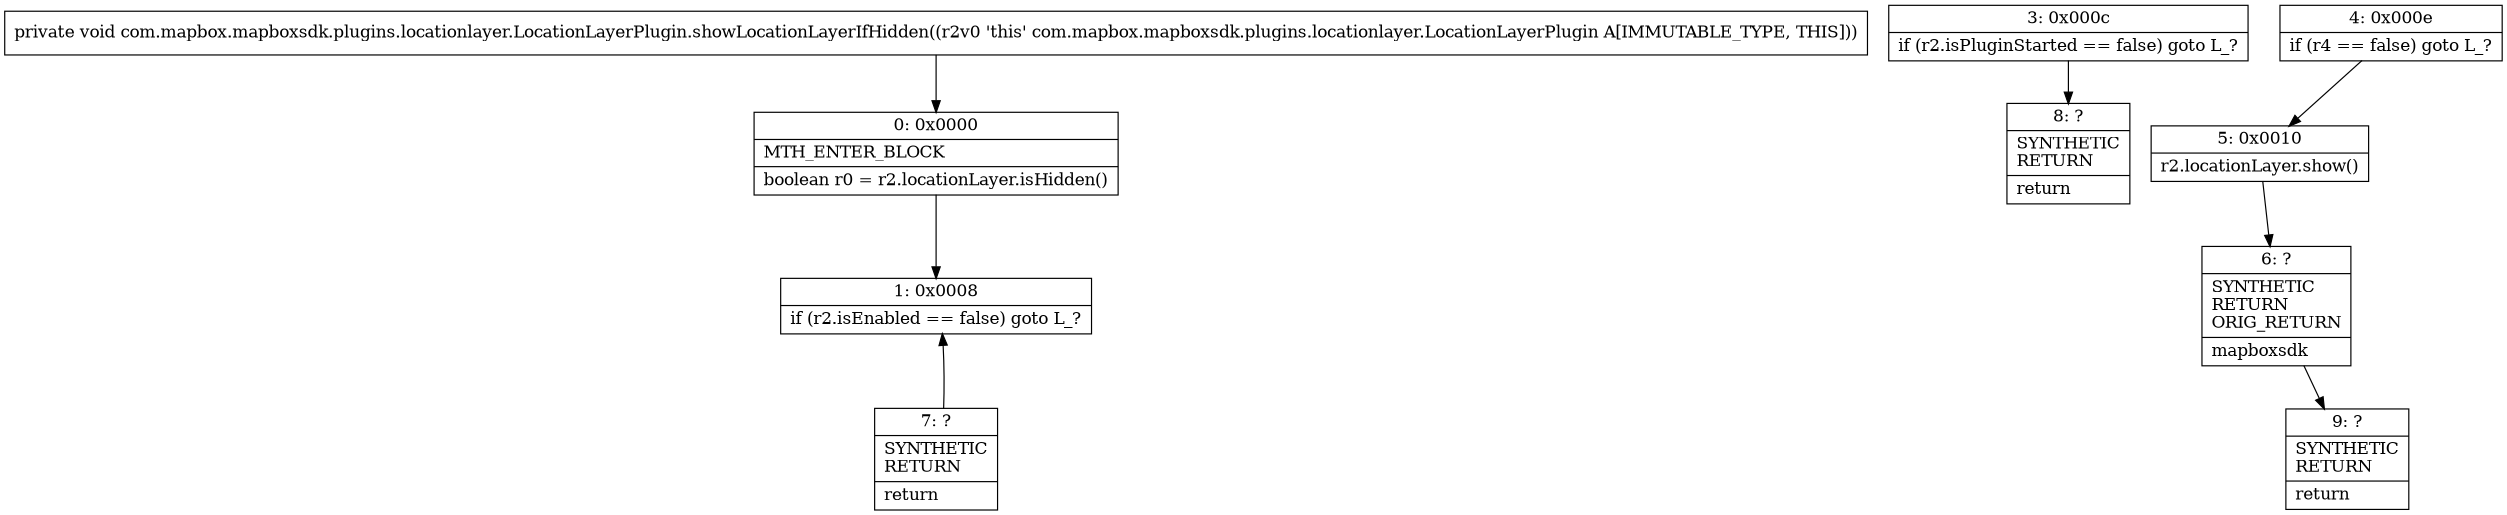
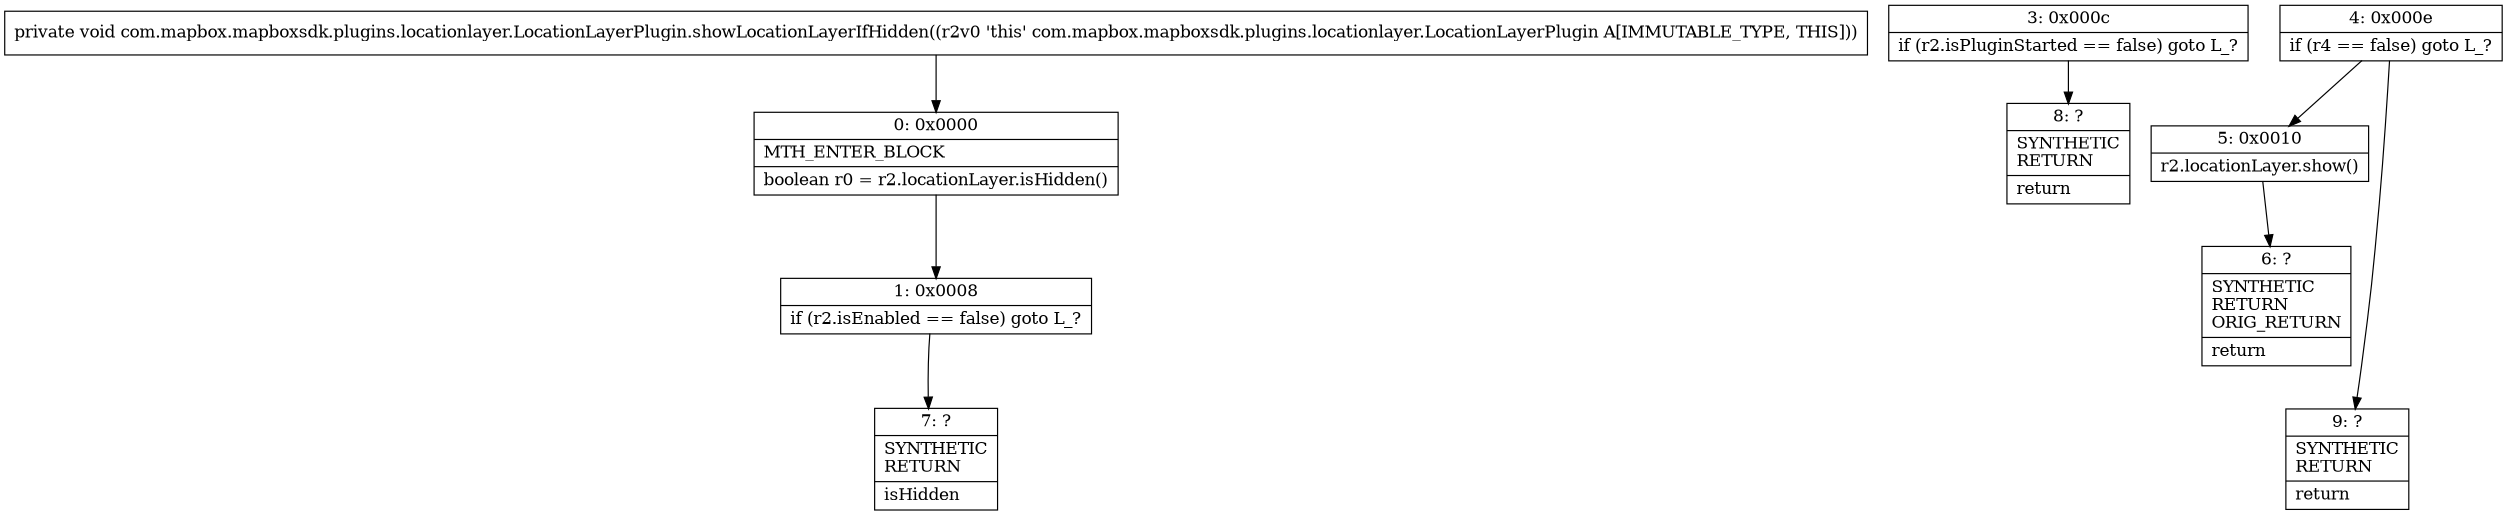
node "6: ?": text "mapboxsdk" -> "return"
edge "7: ?" -> "1: 0x0008": reversed
edge "6: ?" -> "9: ?": now "4: 0x000e" -> "9: ?"
node "7: ?": text "return" -> "isHidden"
